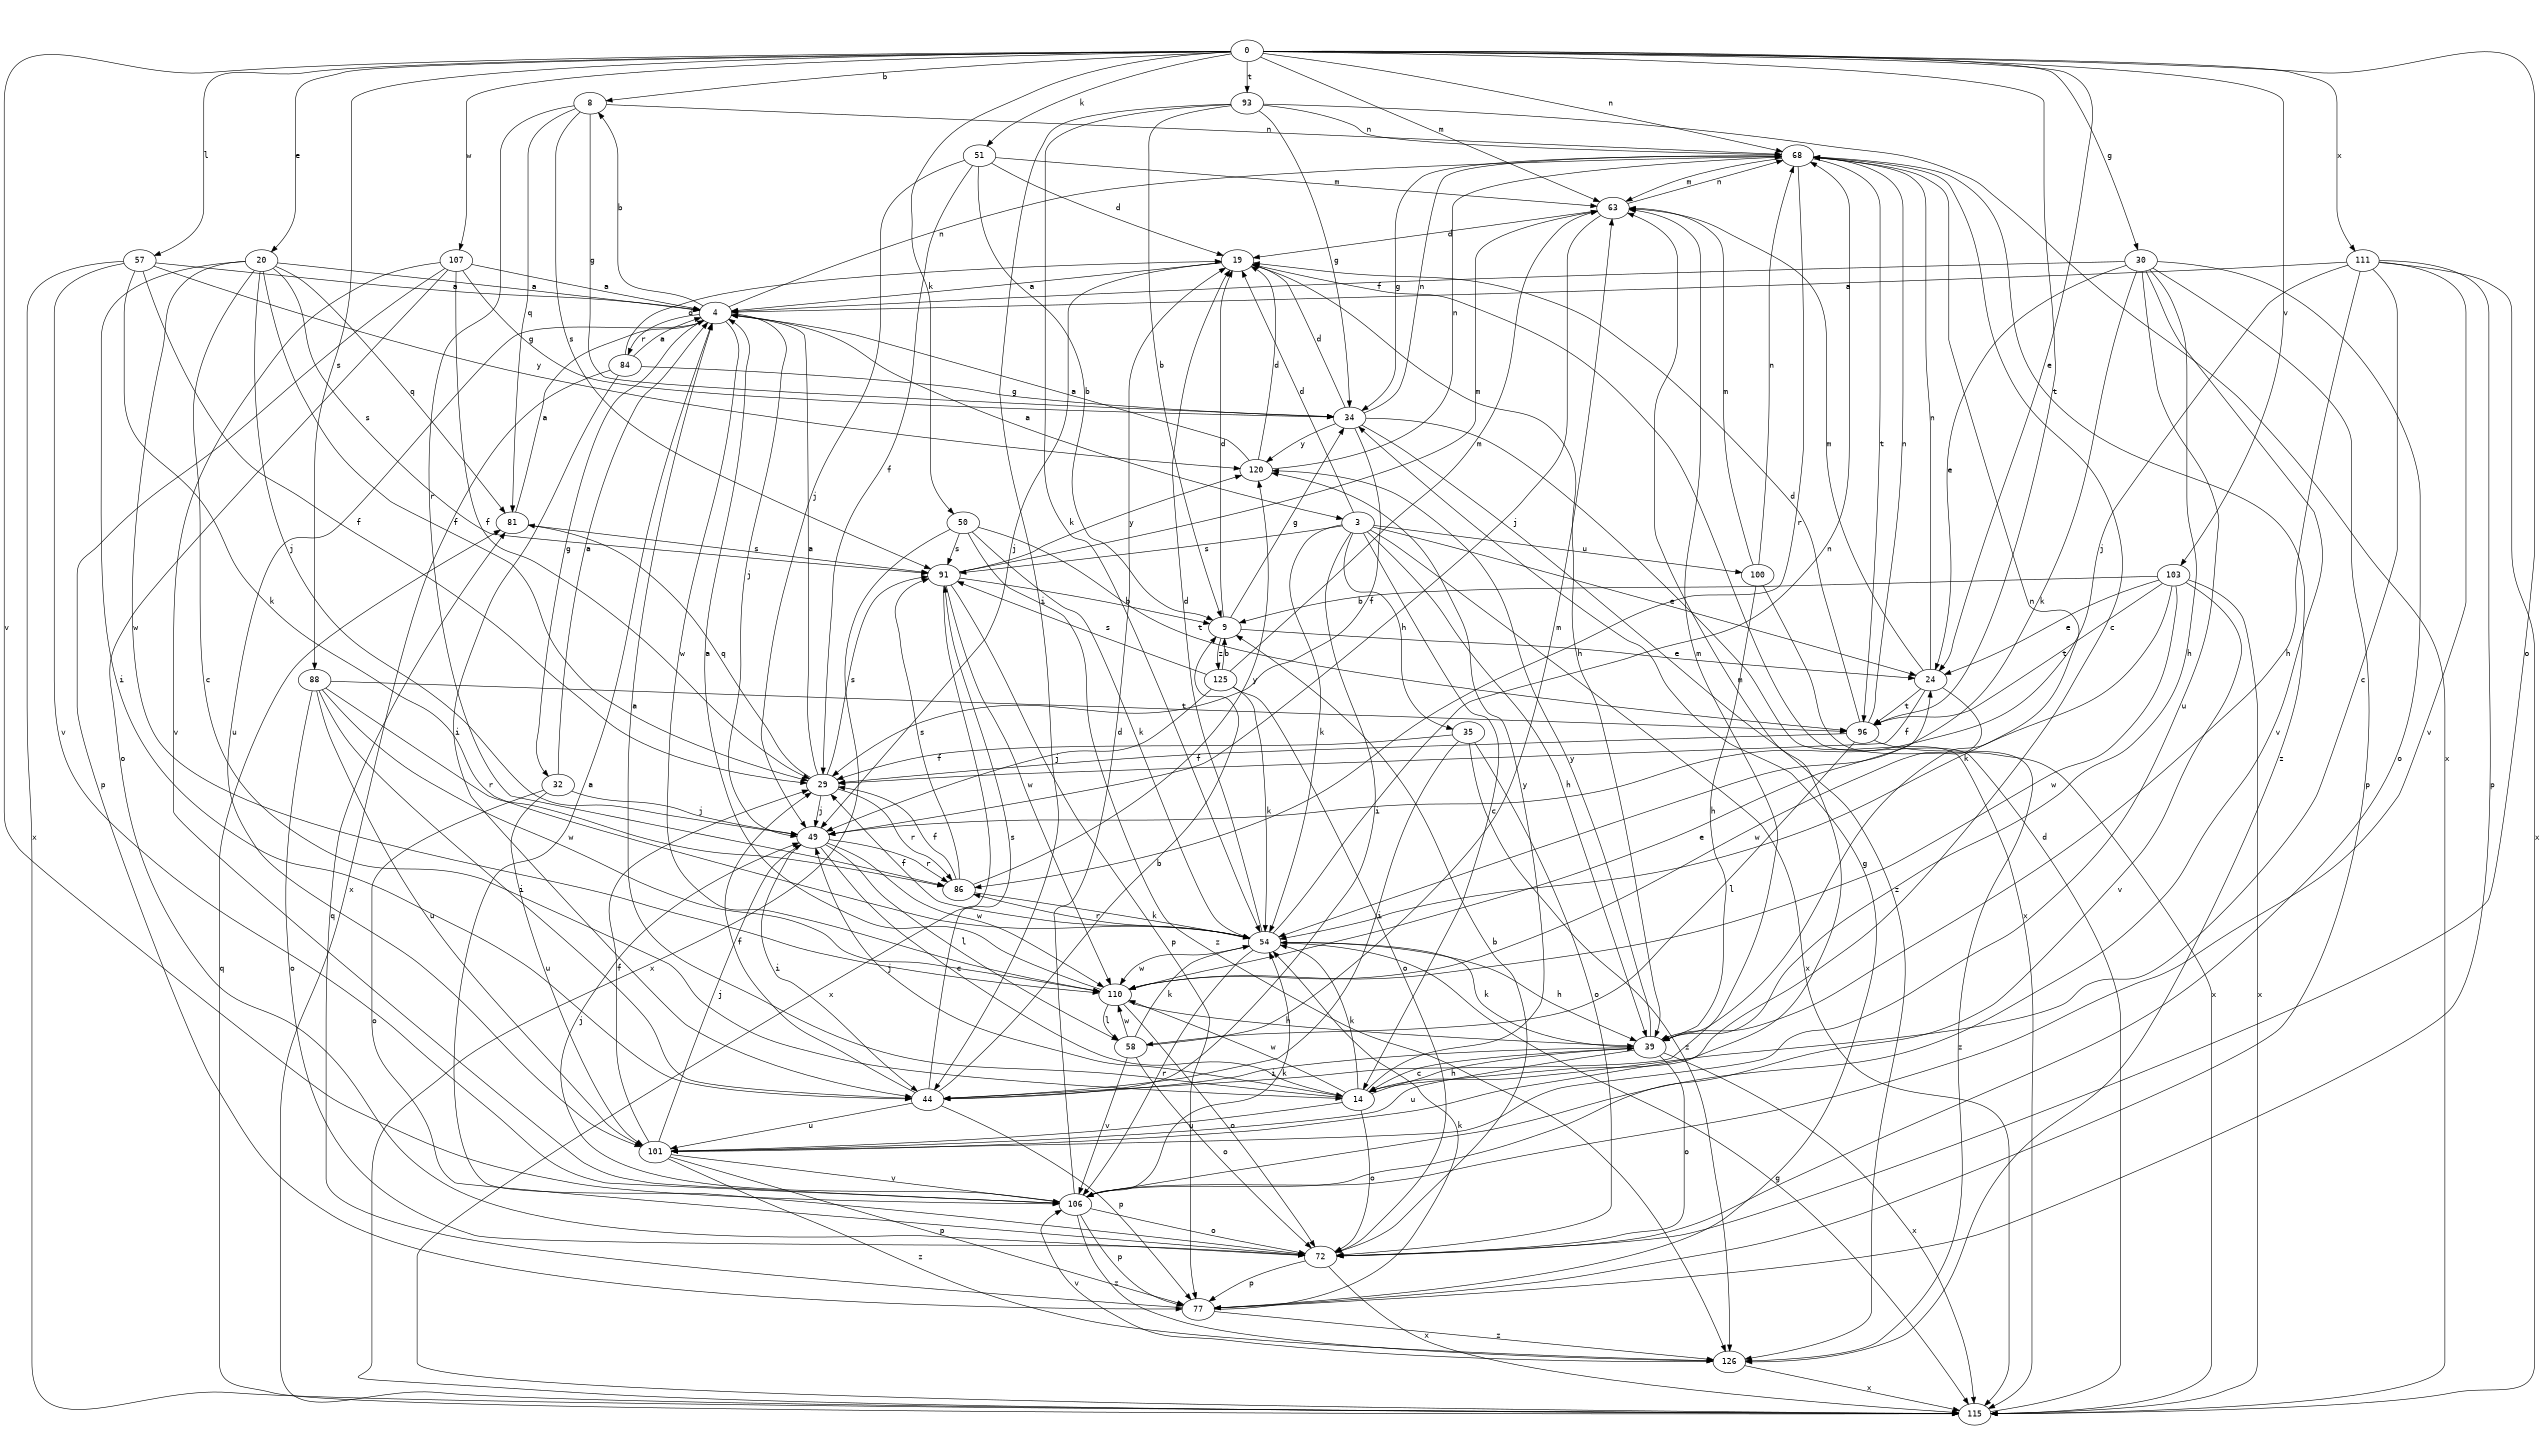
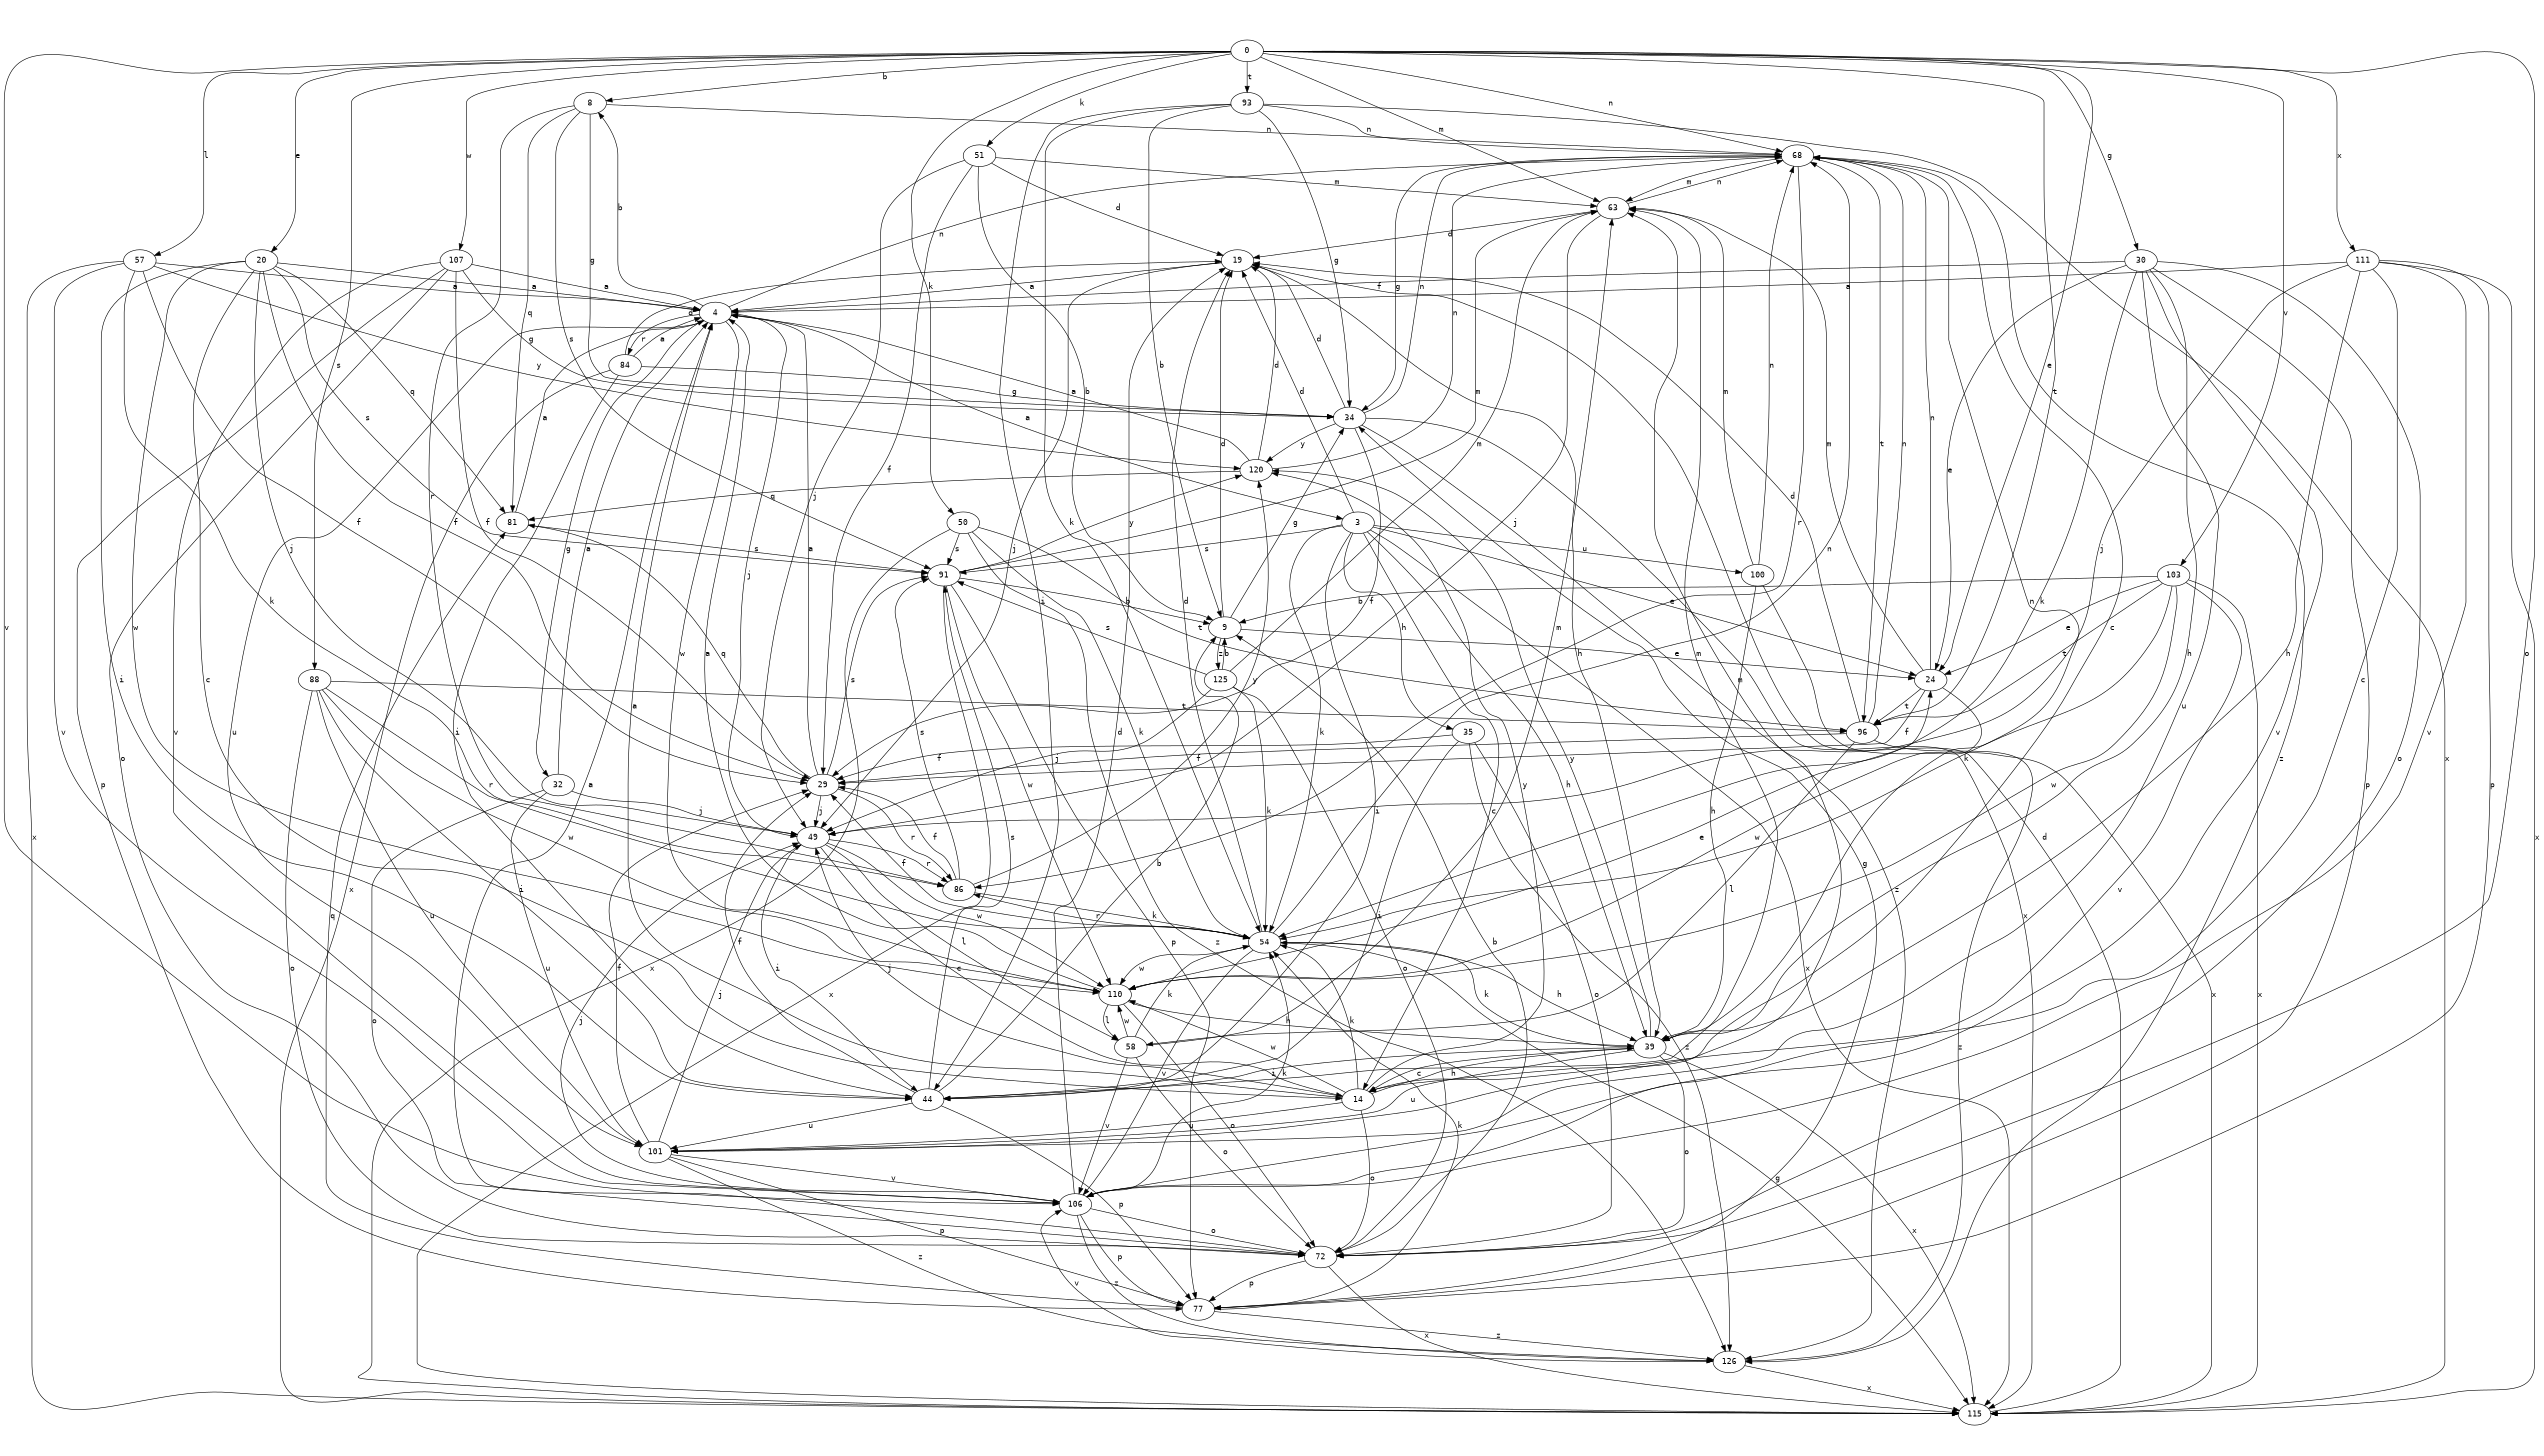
edge "54" -> "106": label "r" -> "v"
edge "115" -> "81": now "120" -> "81"
